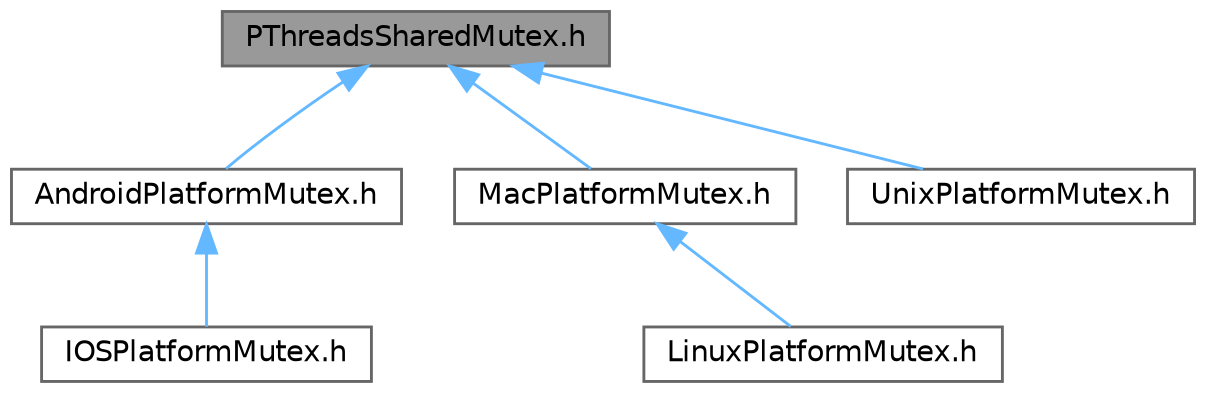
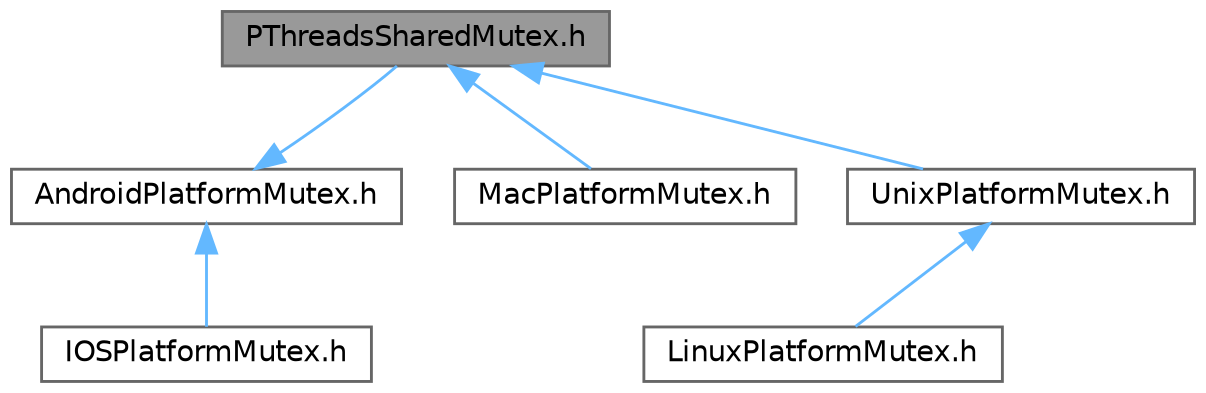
edge "AndroidPlatformMutex.h" -> "PThreadsSharedMutex.h": reversed
edge "LinuxPlatformMutex.h" -> "MacPlatformMutex.h": now "LinuxPlatformMutex.h" -> "UnixPlatformMutex.h"
